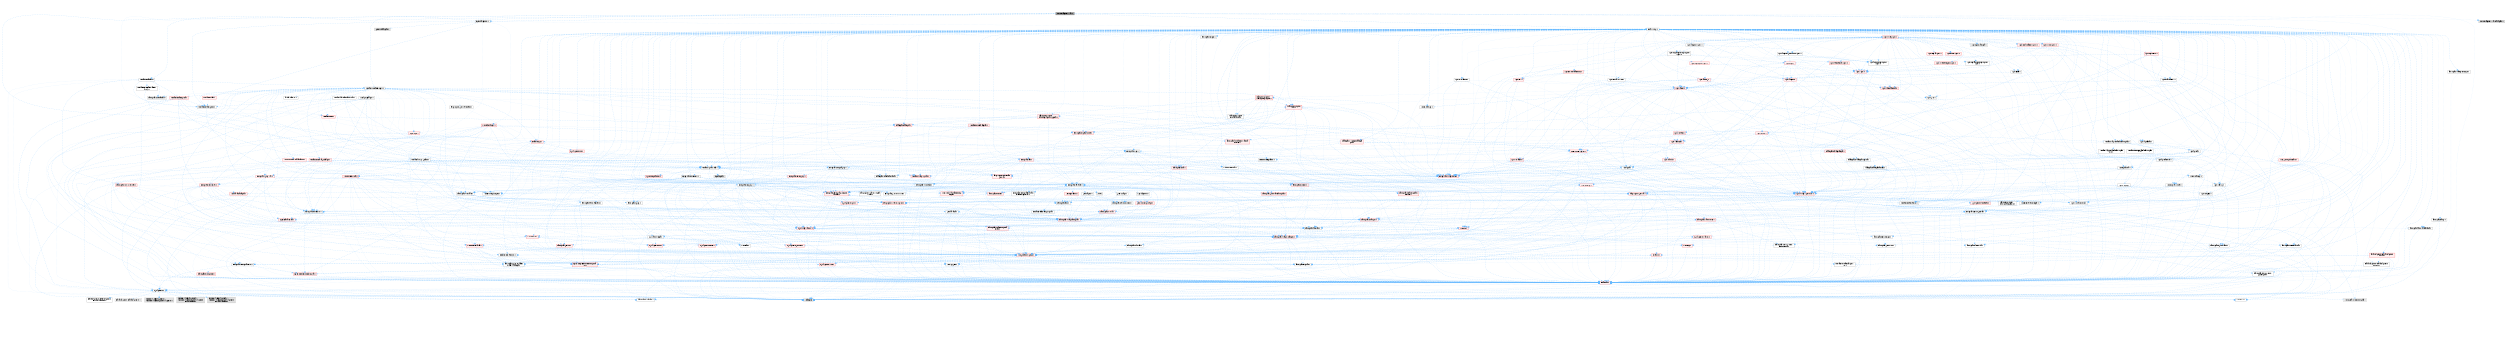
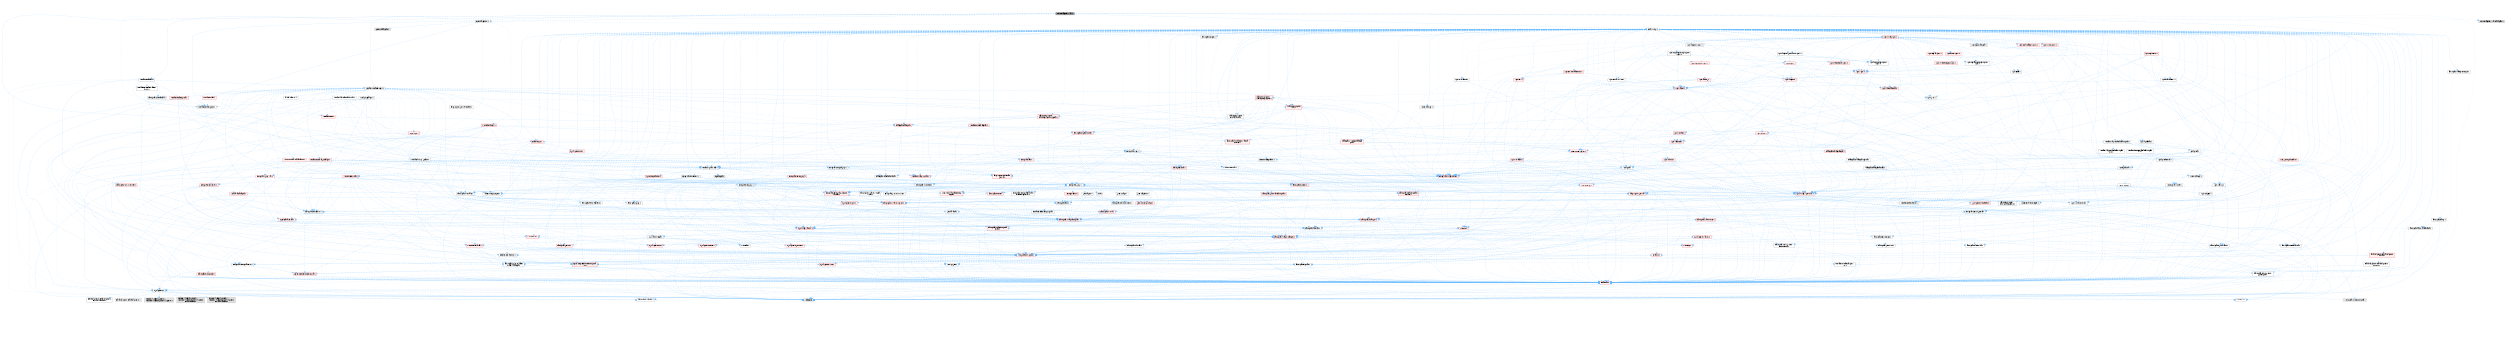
node "Containers/Reverse.h": label "Containers/Reverse.h" -> "Containers/Array.h"
node "Map/HeapSort.h": label "Map/HeapSort.h" -> "Algo/HeapSort.h"
